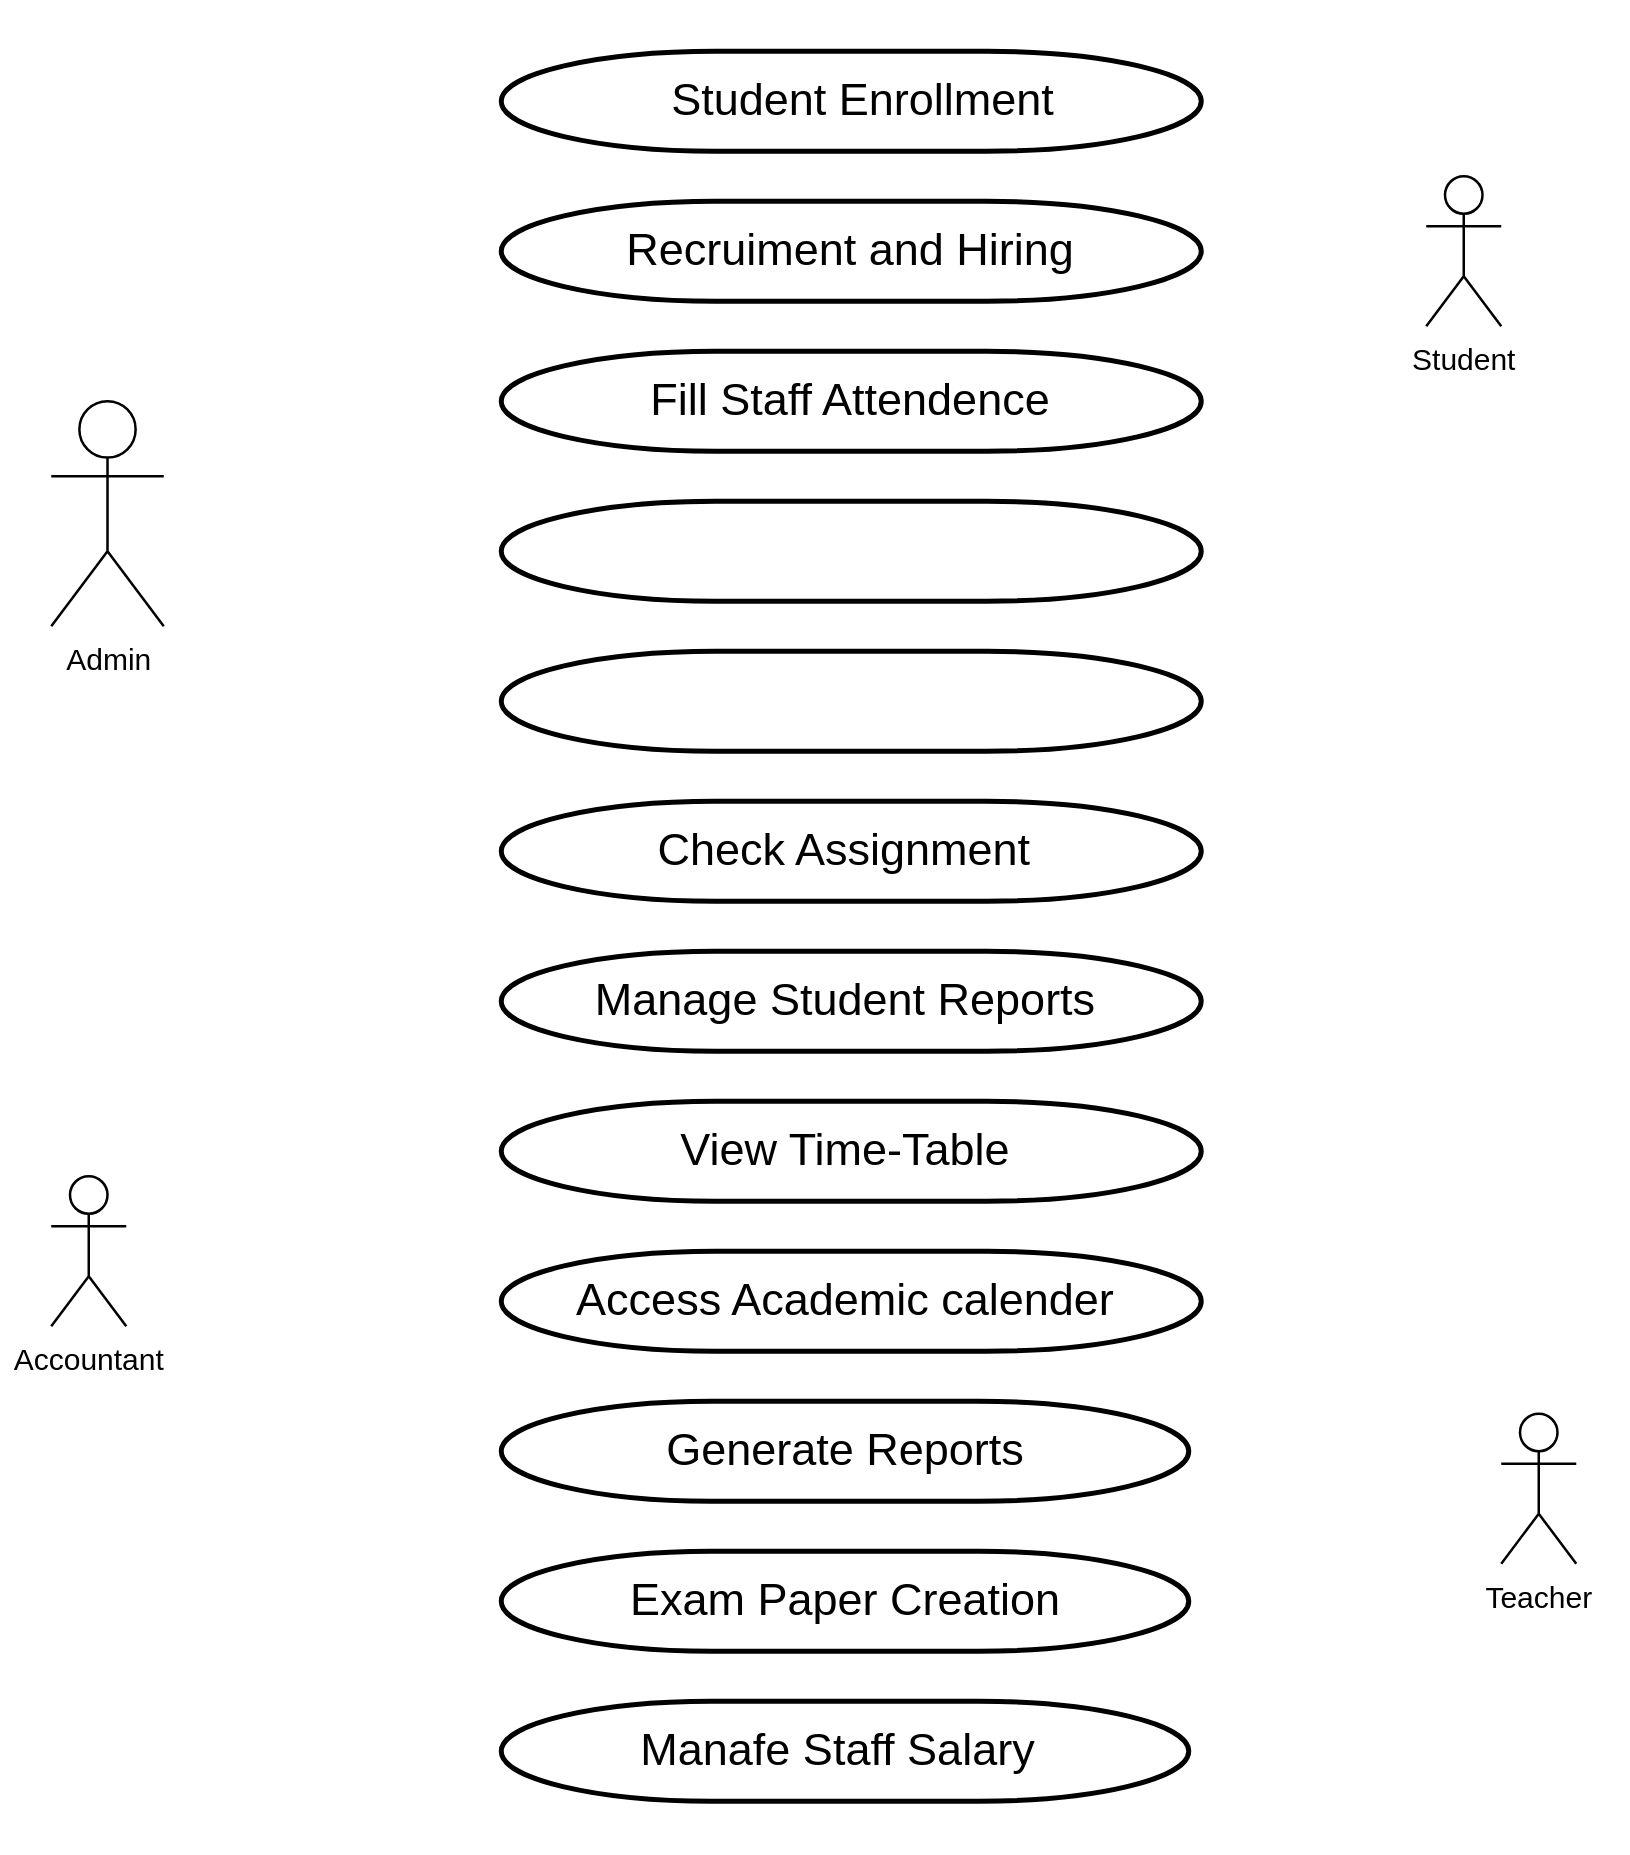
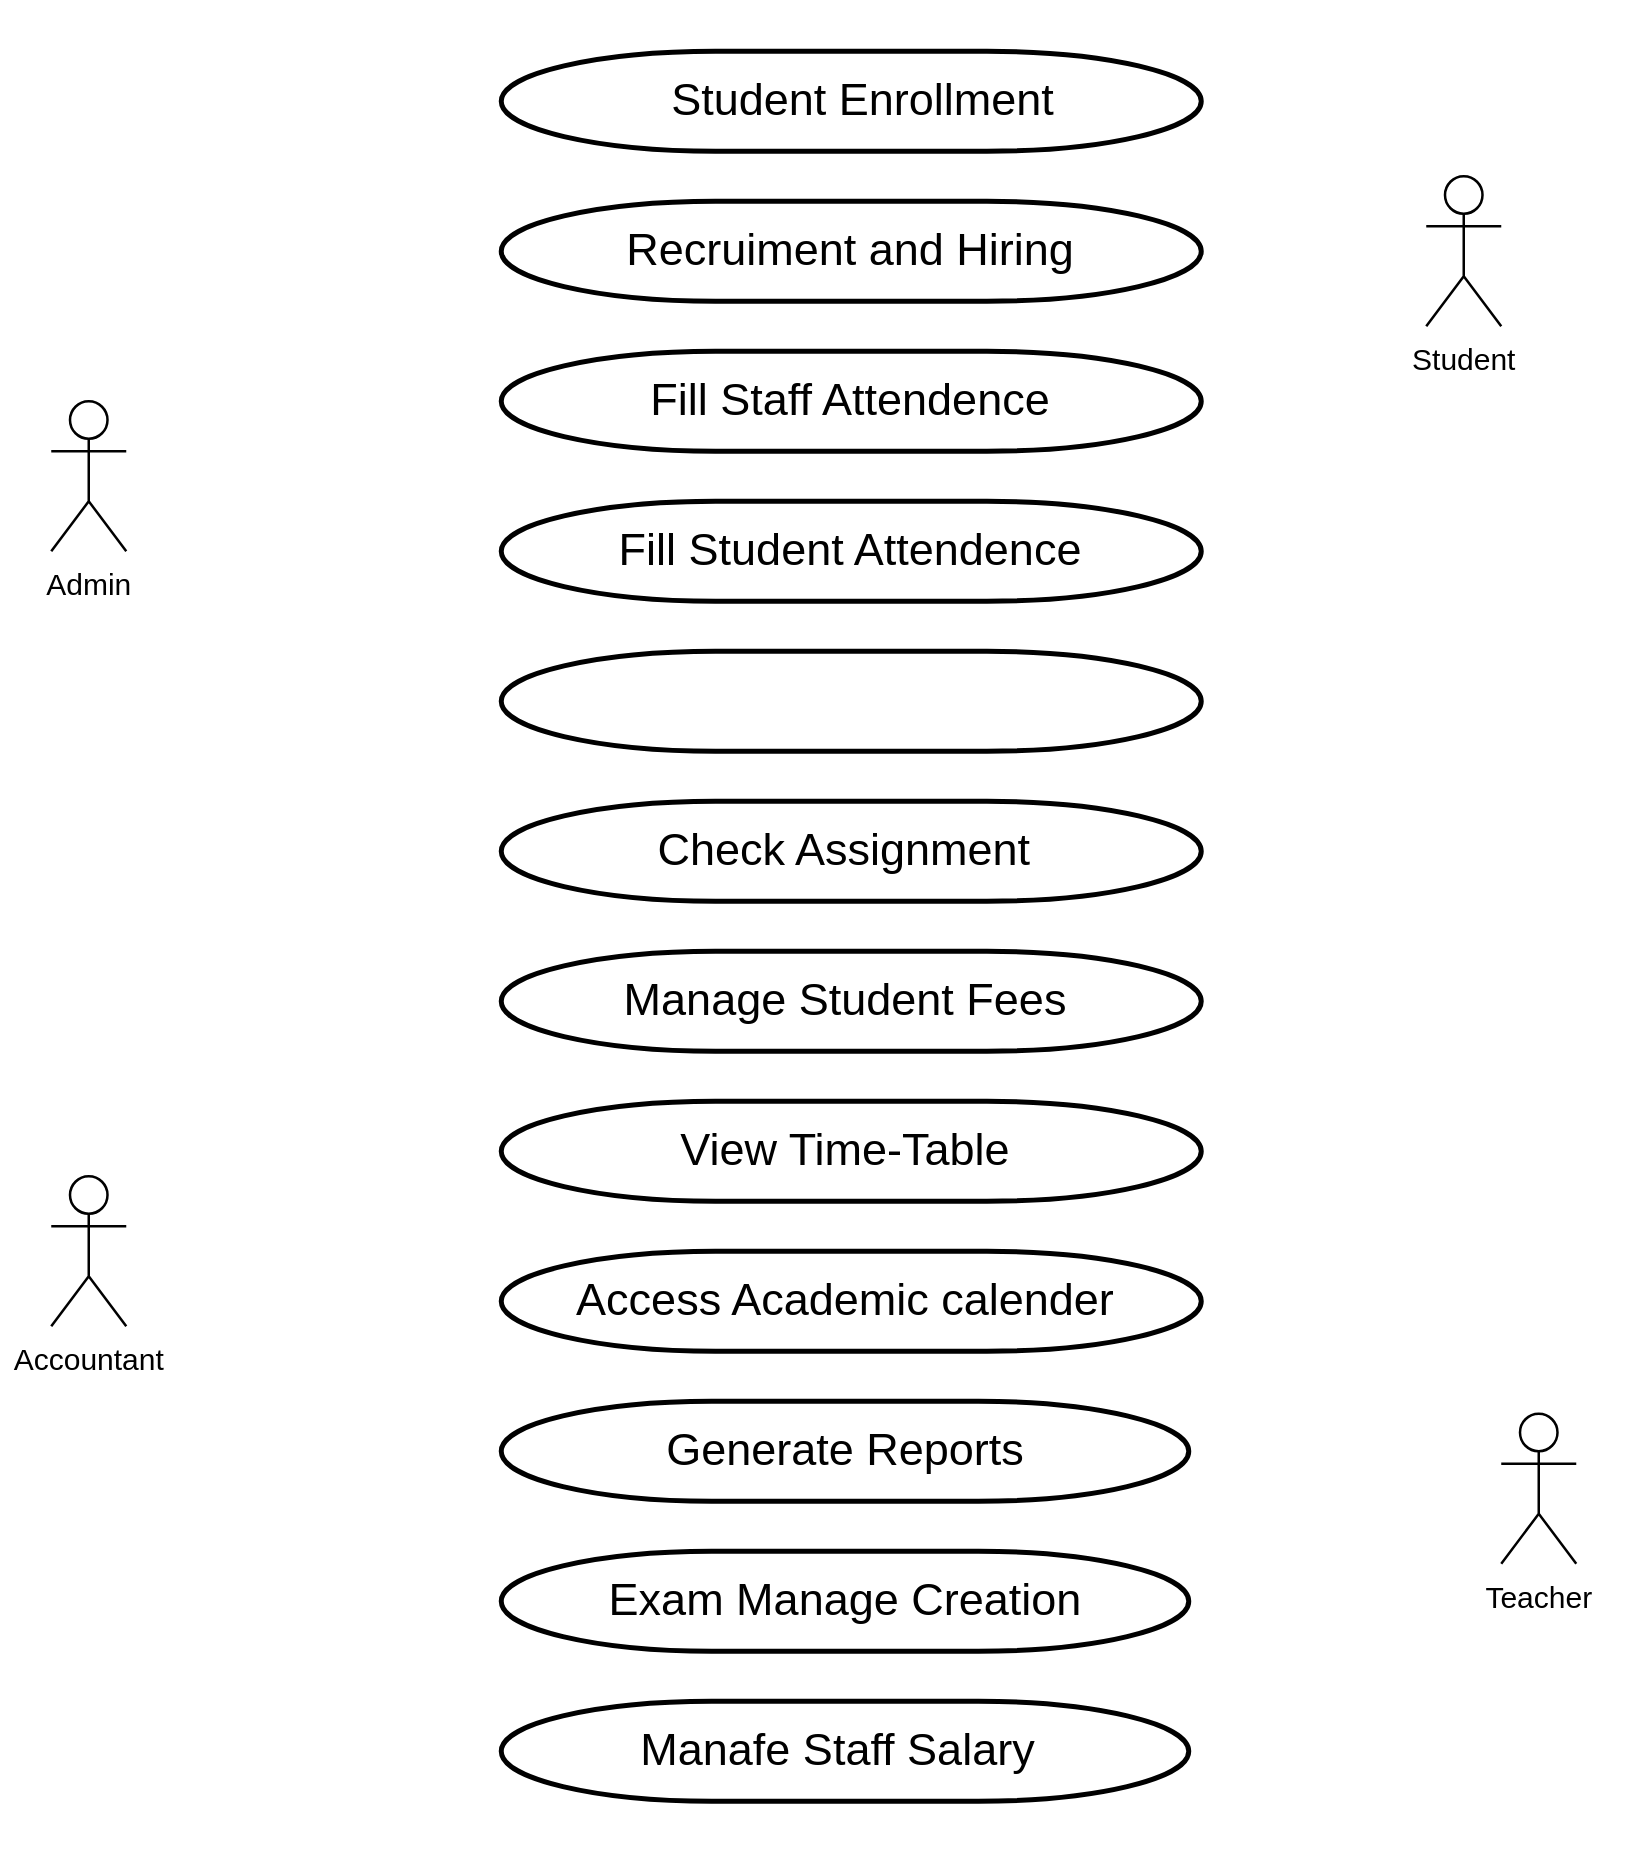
node "Admin": size 113x225 -> 75x150
node "Fill Student Attendence": added
node "Manage Student Reports": label "Manage Student Reports" -> "Manage Student Fees"
node "Exam Paper Creation": label "Exam Paper Creation" -> "Exam Manage Creation"
